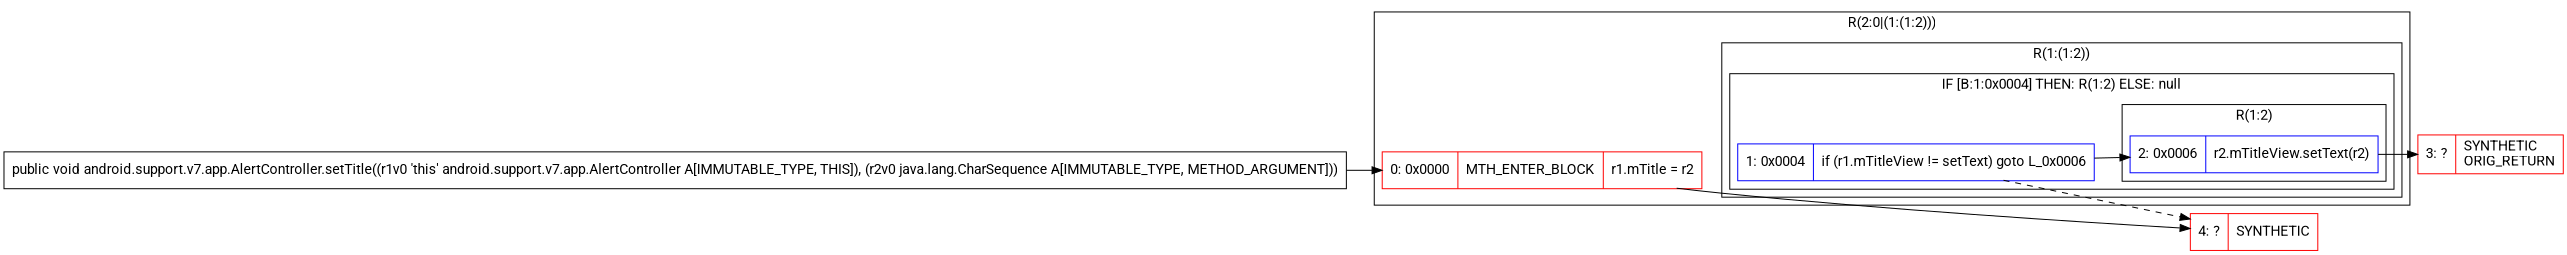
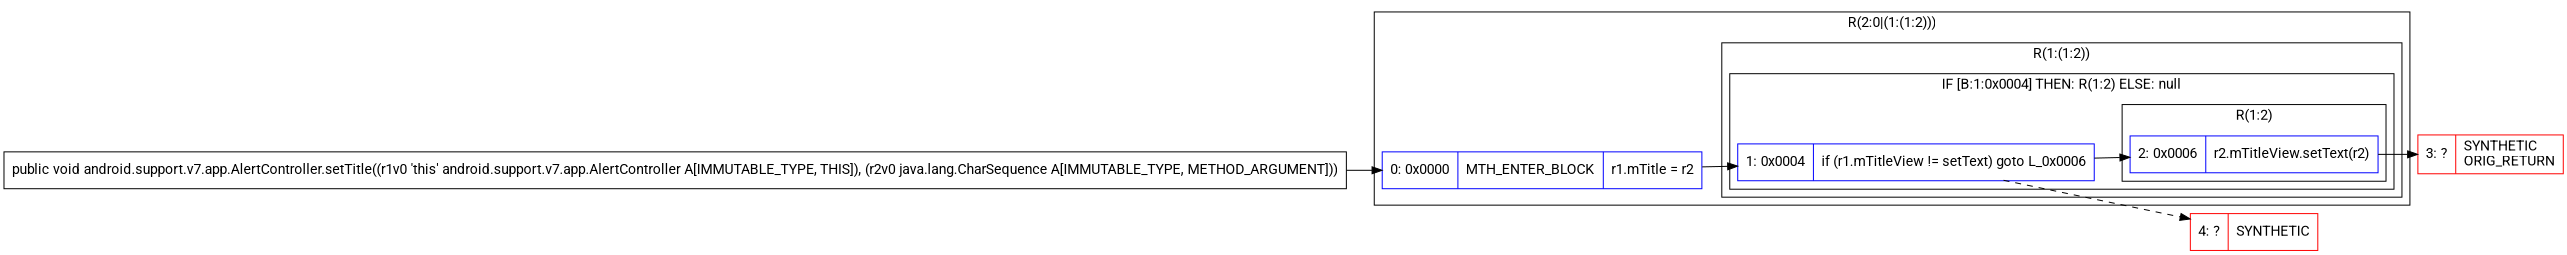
node "0: 0x0000": color red -> blue
edge "0: 0x0000" -> "4: ?": now "0: 0x0000" -> "1: 0x0004"
